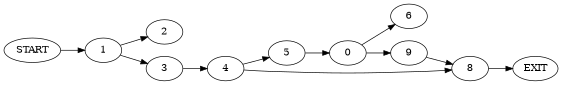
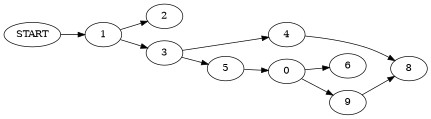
edge "4" -> "5": now "3" -> "5"
node "EXIT": removed
